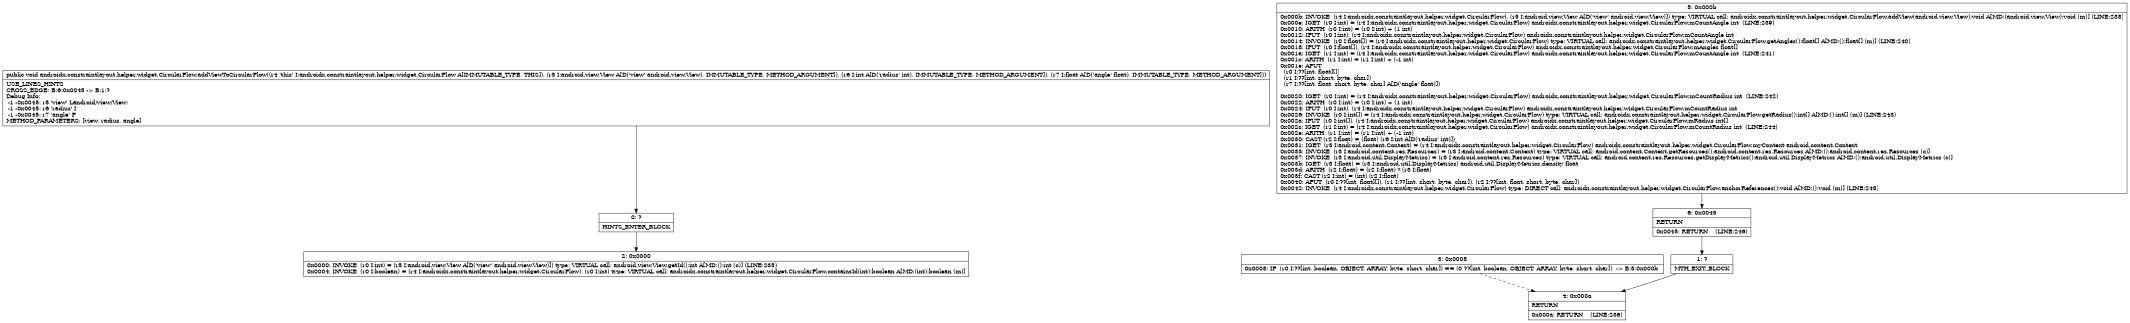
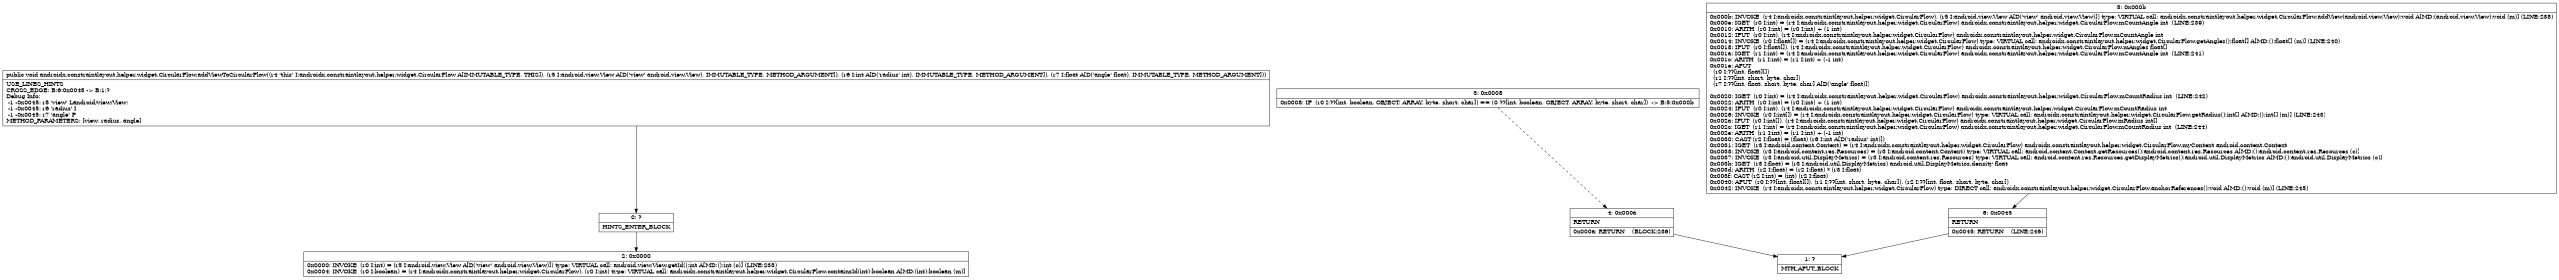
node "1: ?": text "MTH_EXIT_BLOCK" -> "MTH_APUT_BLOCK"
edge "1: ?" -> "4: 0x000a": reversed
node "4: 0x000a": text "0x000a: RETURN    (LINE:236)" -> "0x000a: RETURN    (BLOCK:236)"
